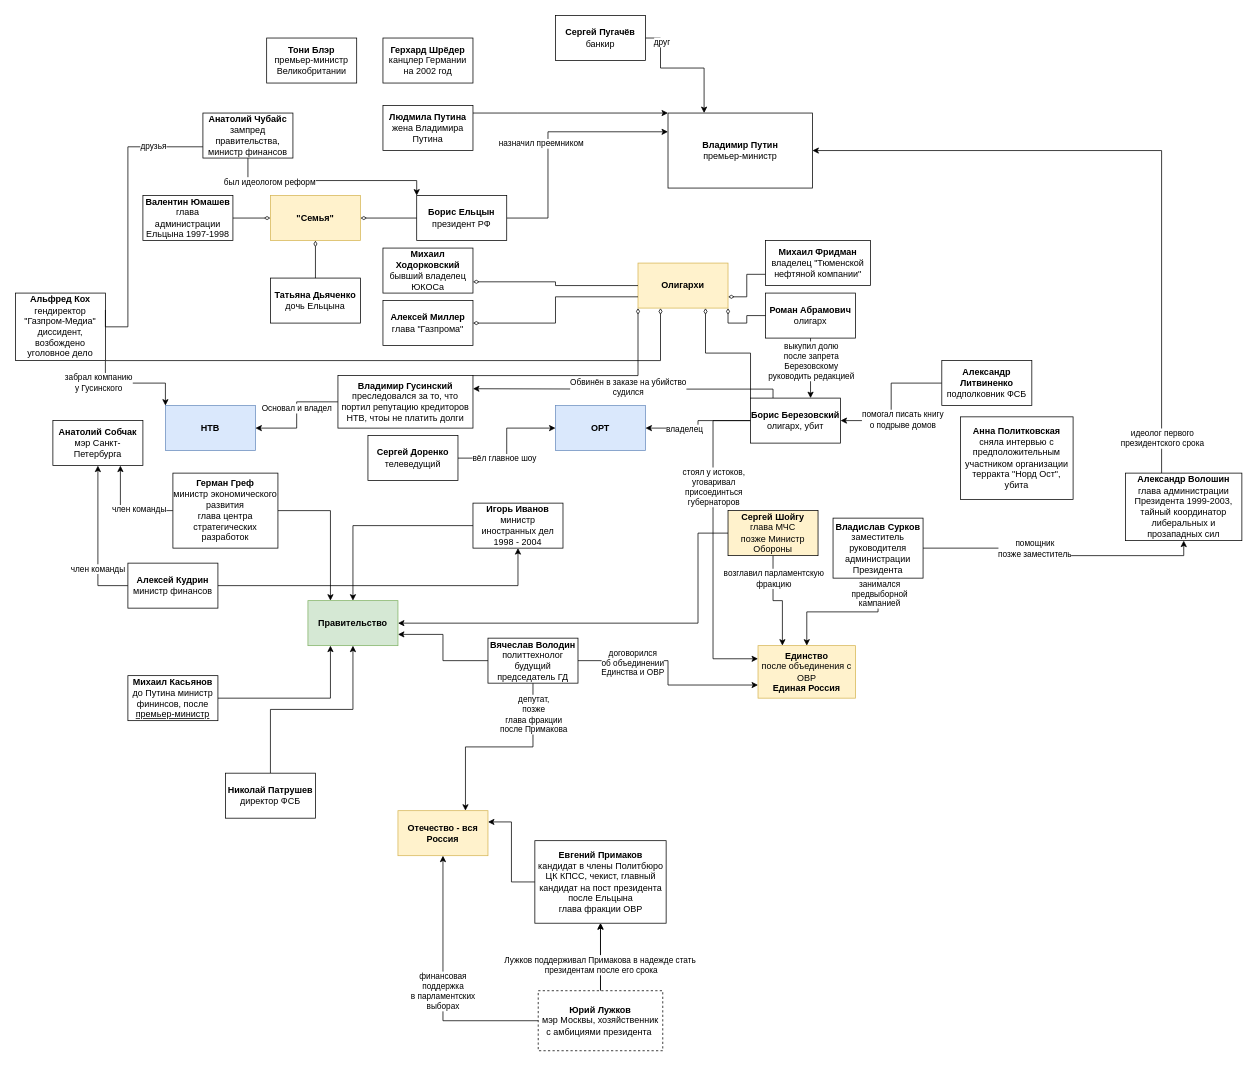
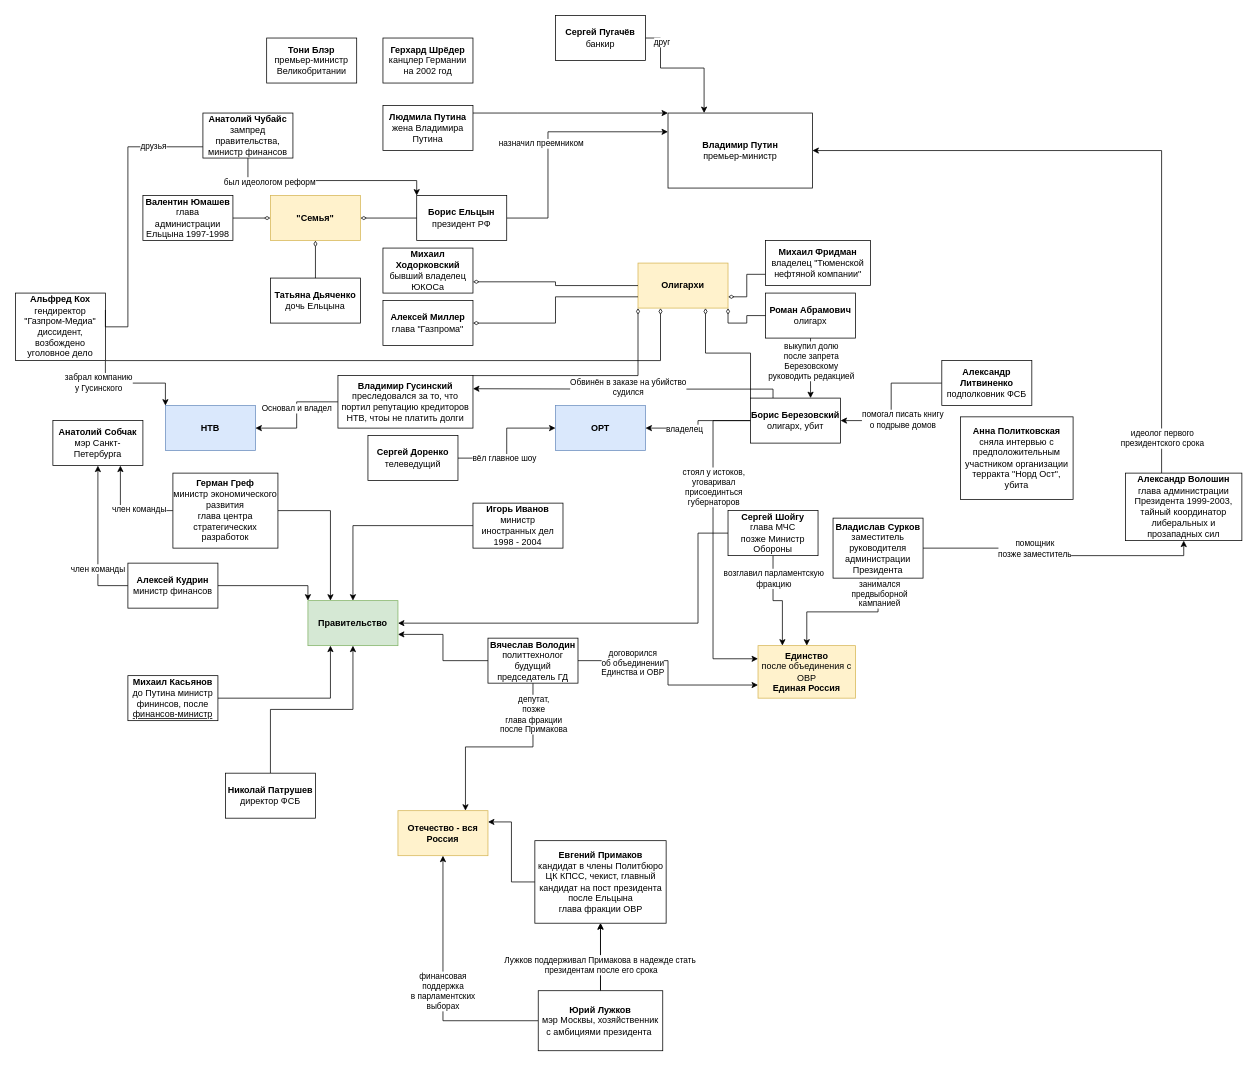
node "Сергей Шойгу глава МЧС позже Министр Обороны": fillcolor #fff2cc -> #ffffff
edge "Алексей Кудрин министр финансов" -> "Игорь Иванов министр иностранных дел 1998 - 2004": now "Алексей Кудрин министр финансов" -> "Правительство"
node "Михаил Касьянов до Путина министр фининсов, после премьер-министр": label "Михаил Касьянов до Путина министр фининсов, после премьер-министр" -> "Михаил Касьянов до Путина министр фининсов, после финансов-министр"
node "Юрий Лужков мэр Москвы, хозяйственник с амбициями президента": style dashed -> solid
